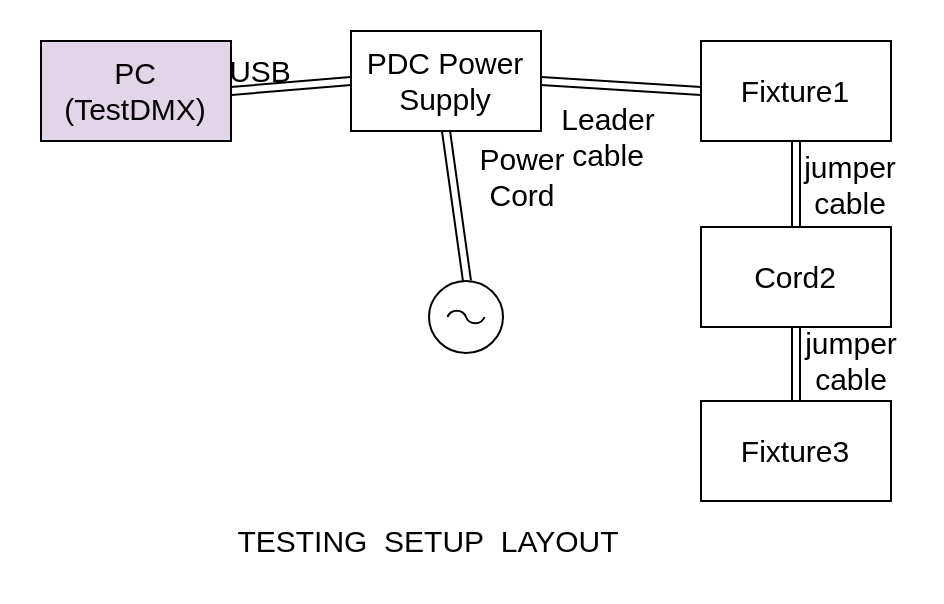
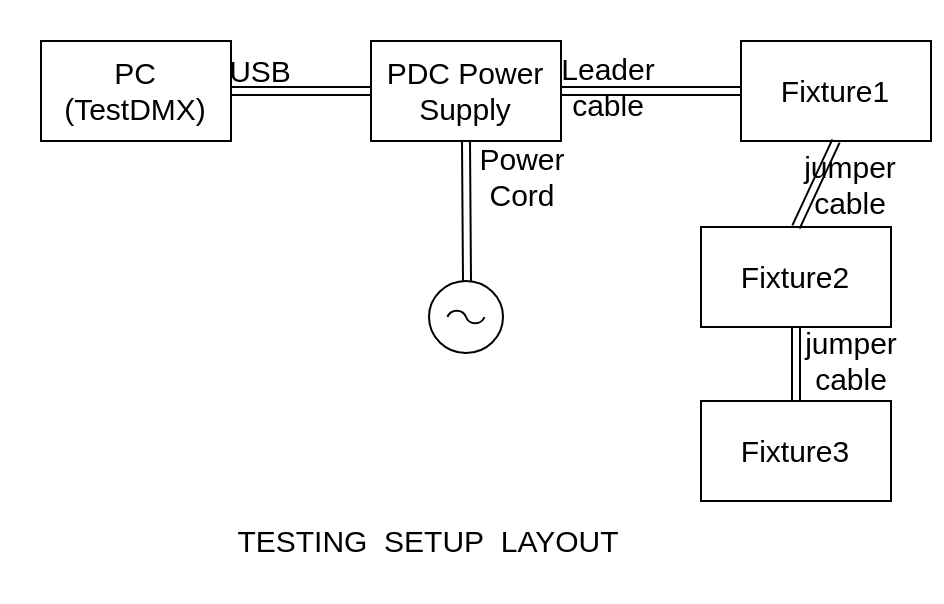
node "PDC Power Supply": moved (446, 81) -> (466, 91)
node "PC (TestDMX)": fillcolor #e1d5e7 -> #ffffff
node "Fixture1": moved (796, 91) -> (836, 91)
node "Leader cable": moved (609, 137) -> (609, 87)
node "Cord2": label "Cord2" -> "Fixture2"
